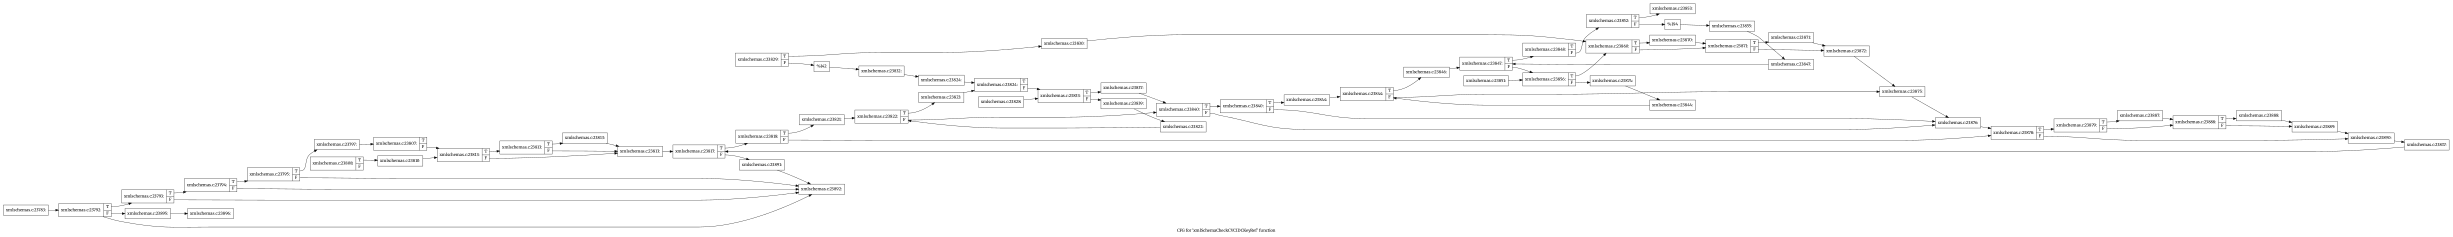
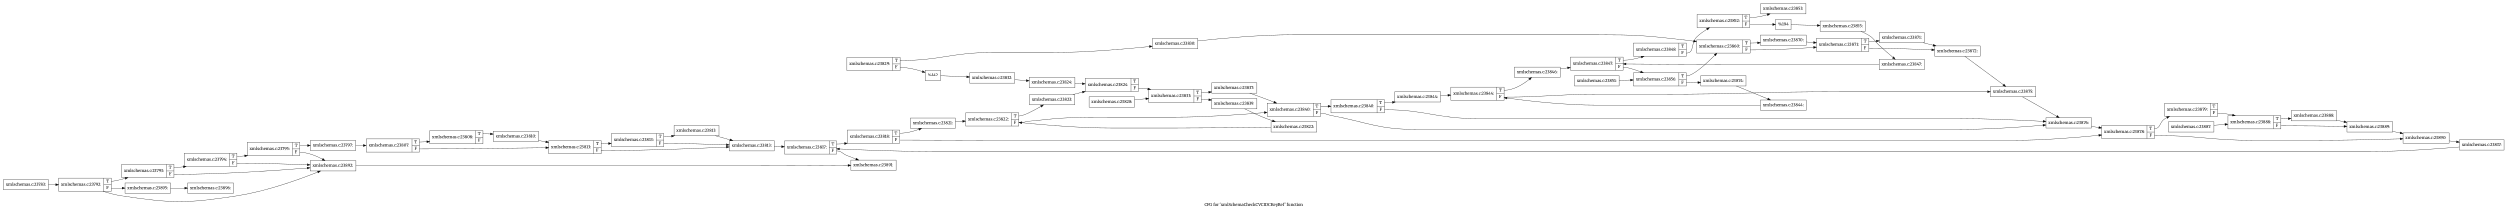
edge "xmlschemas.c:23879:" -> "xmlschemas.c:23887:": removed
edge "xmlschemas.c:23807:" -> "xmlschemas.c:23808:": added
edge "xmlschemas.c:23891:" -> "xmlschemas.c:23892:": reversed
